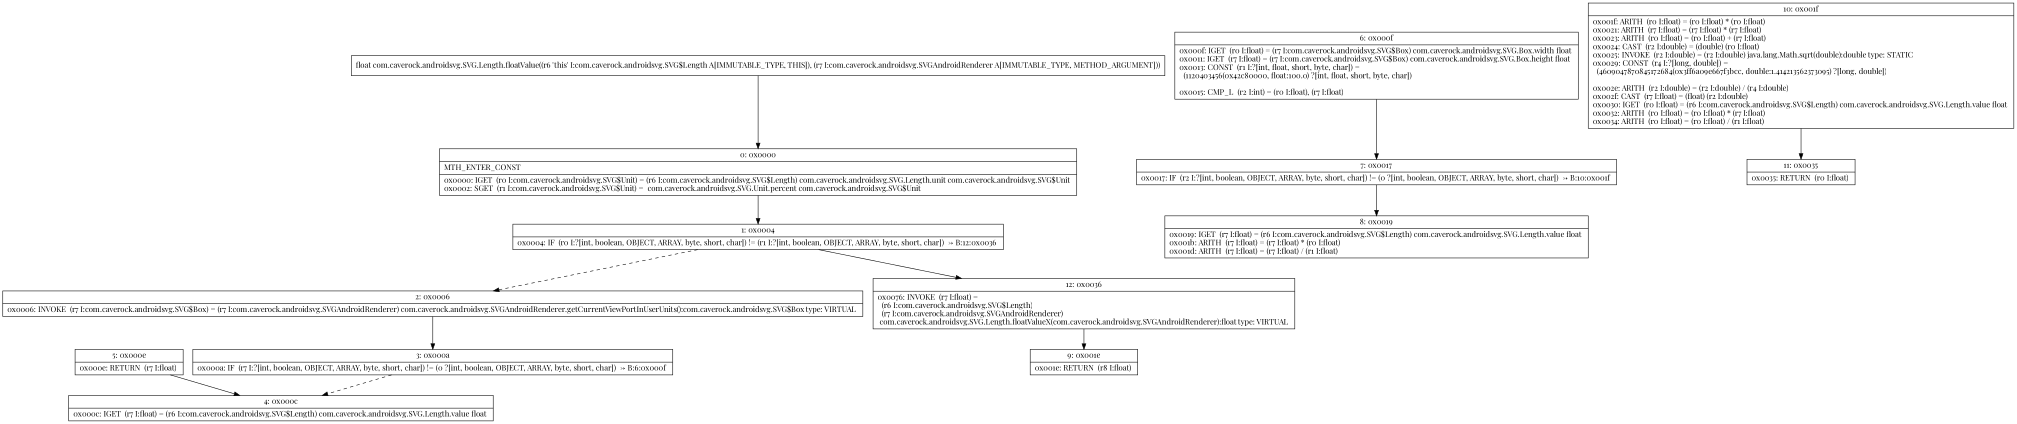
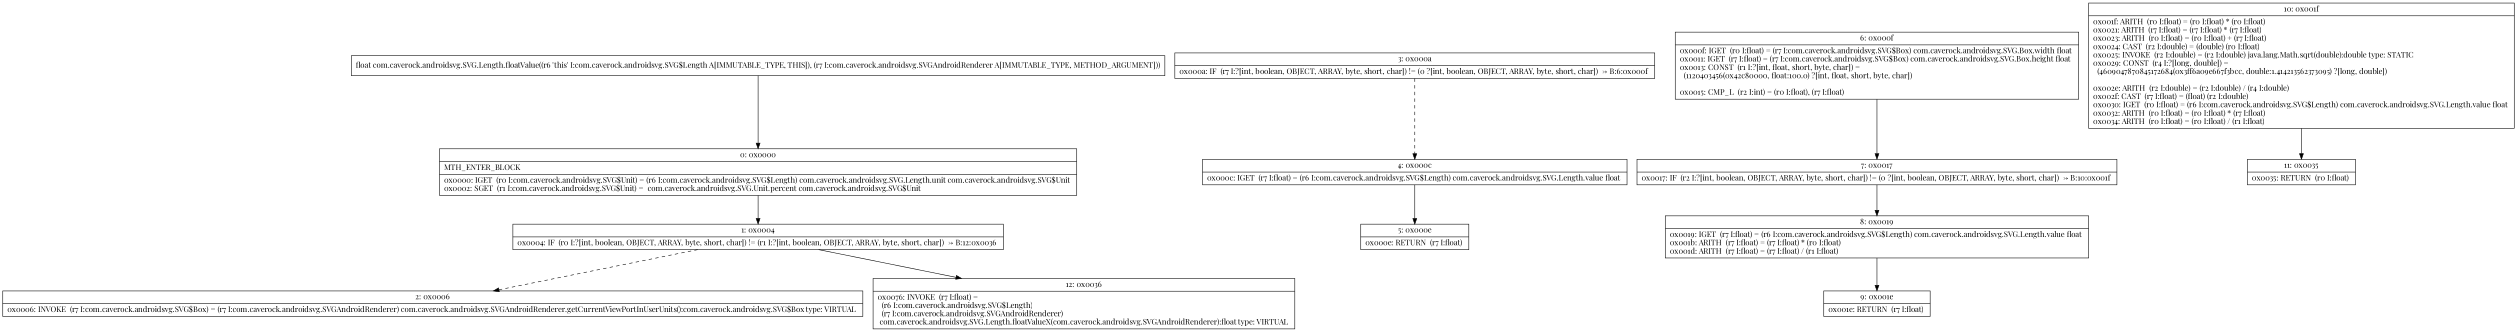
node "0: 0x0000": text "MTH_ENTER_CONST" -> "MTH_ENTER_BLOCK"
edge "2: 0x0006" -> "3: 0x000a": removed
edge "12: 0x0036" -> "9: 0x001e": now "8: 0x0019" -> "9: 0x001e"
node "9: 0x001e": text "0x001e: RETURN  (r8 I:float)" -> "0x001e: RETURN  (r7 I:float)"
edge "5: 0x000e" -> "4: 0x000c": reversed
